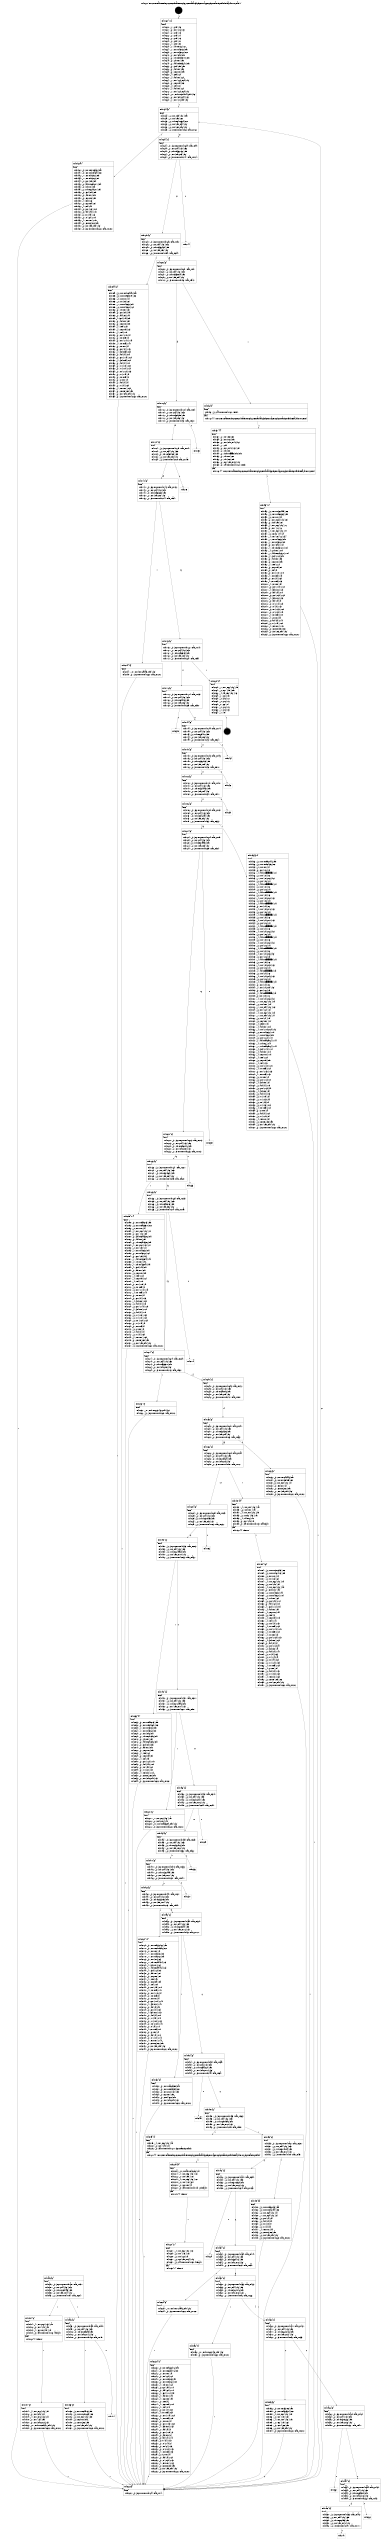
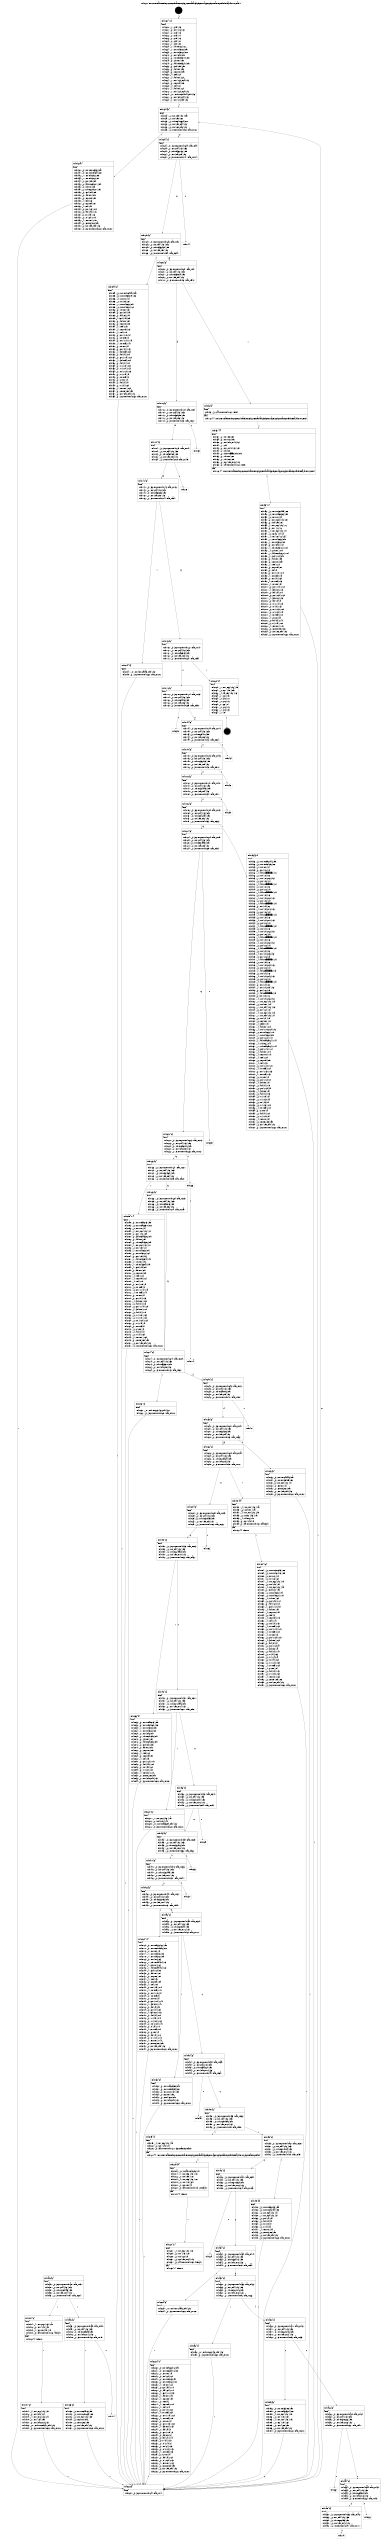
edge "0x401858 [28]" -> "0x40271a": now "0x402635" -> "0x40271a"
node "0x402421": added
